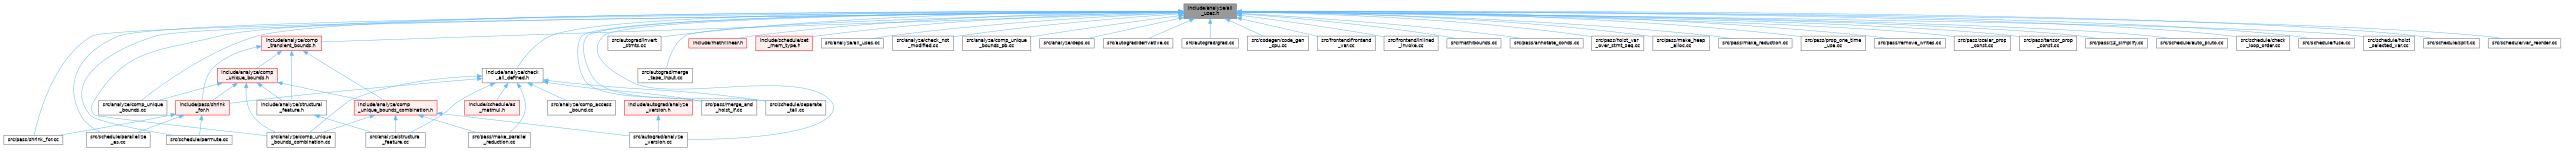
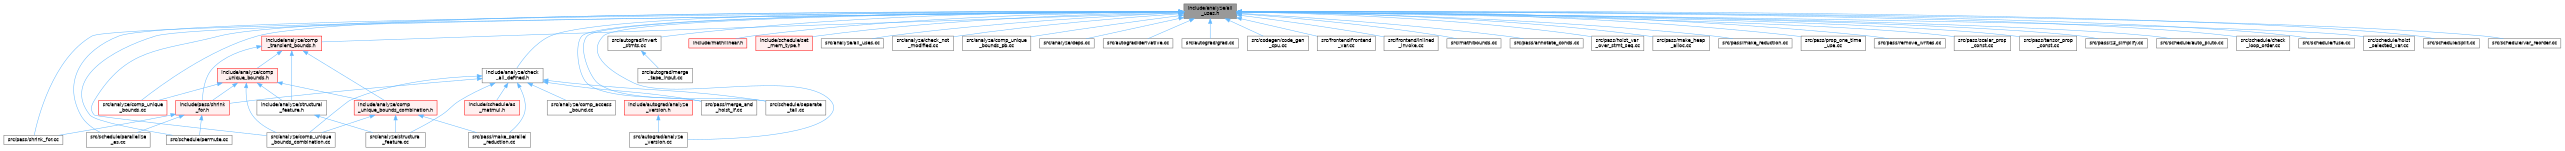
edge "src/autograd/merge _tape_input.cc" -> "include/analyze/all _uses.h": now "src/autograd/merge _tape_input.cc" -> "src/autograd/invert _stmts.cc"
node "src/analyze/comp_unique _bounds.cc": color grey40 -> red
edge "src/autograd/analyze _version.cc" -> "include/analyze/comp _unique_bounds_combination.h": removed
